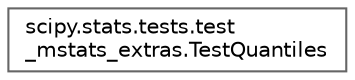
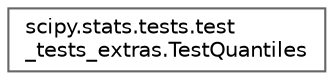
node "scipy.stats.tests.test _mstats_extras.TestQuantiles": label "scipy.stats.tests.test _mstats_extras.TestQuantiles" -> "scipy.stats.tests.test _tests_extras.TestQuantiles"
